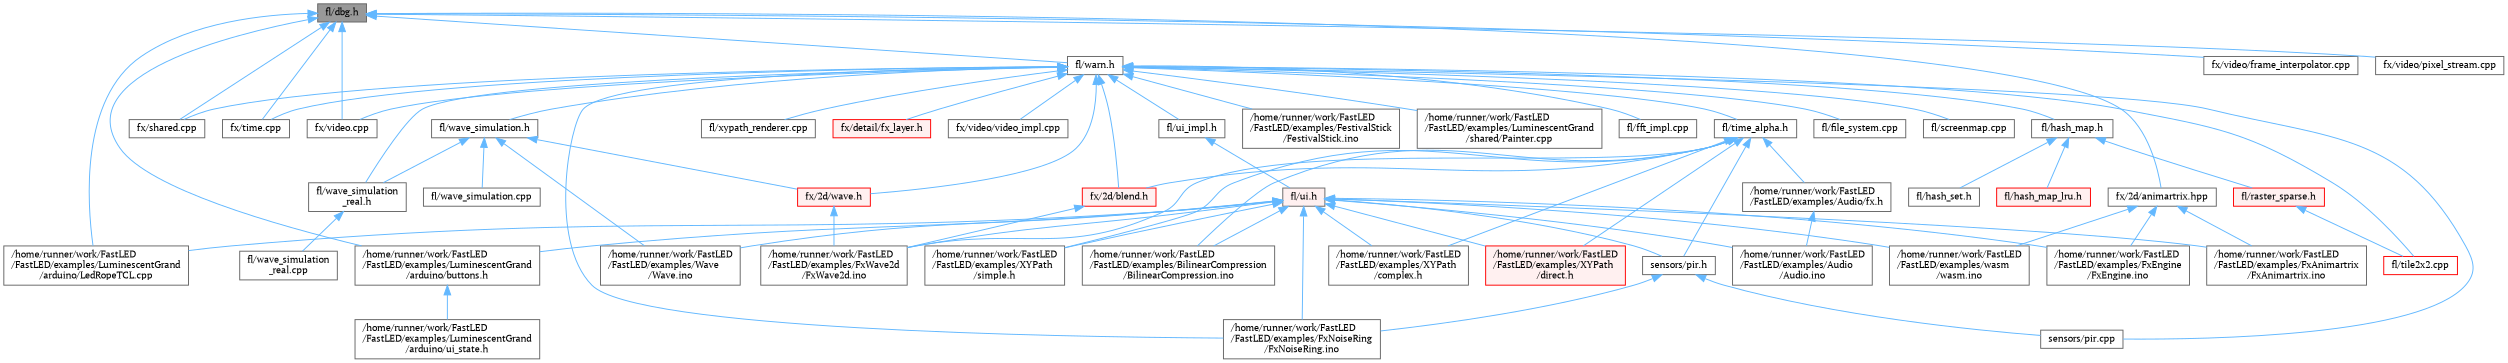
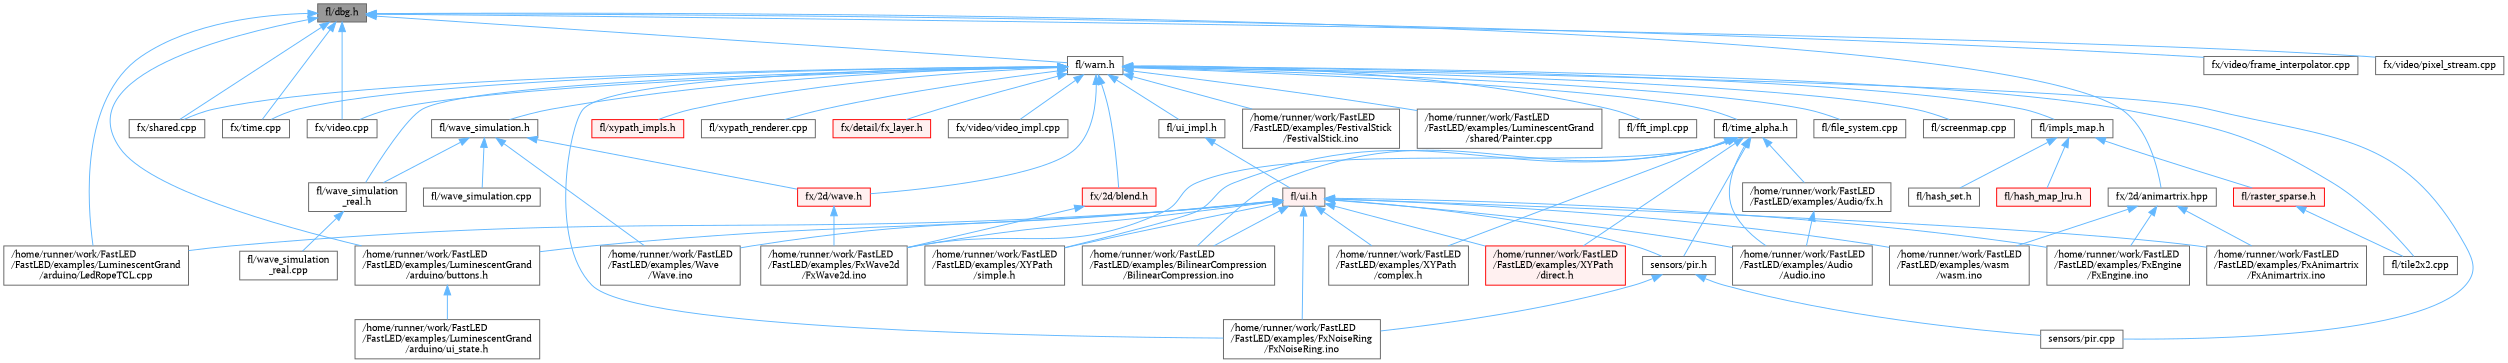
node "fl/xypath_impls.h": added
node "fl/hash_map.h": label "fl/hash_map.h" -> "fl/impls_map.h"
edge "fx/2d/blend.h" -> "fl/time_alpha.h": now "/home/runner/work/FastLED /FastLED/examples/Audio /Audio.ino" -> "fl/time_alpha.h"
node "fl/tile2x2.cpp": color red -> grey40
